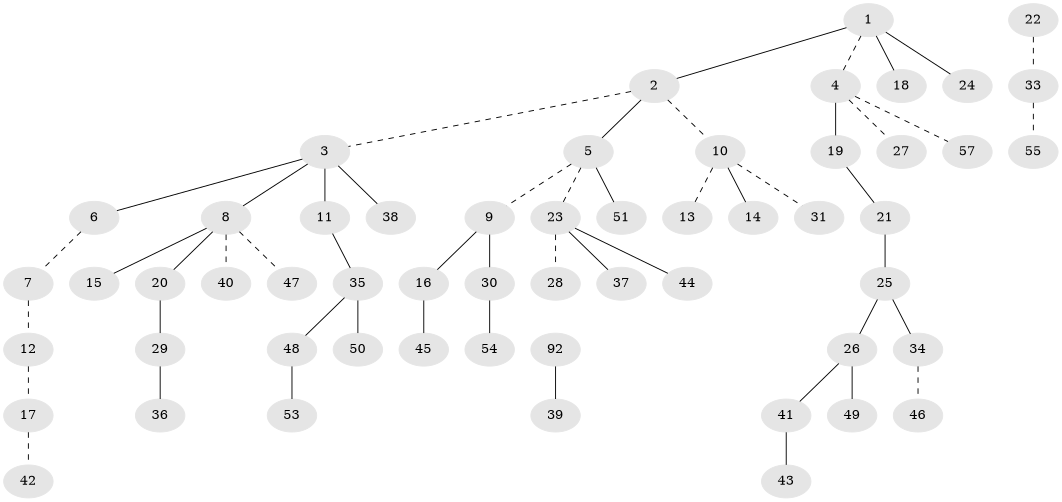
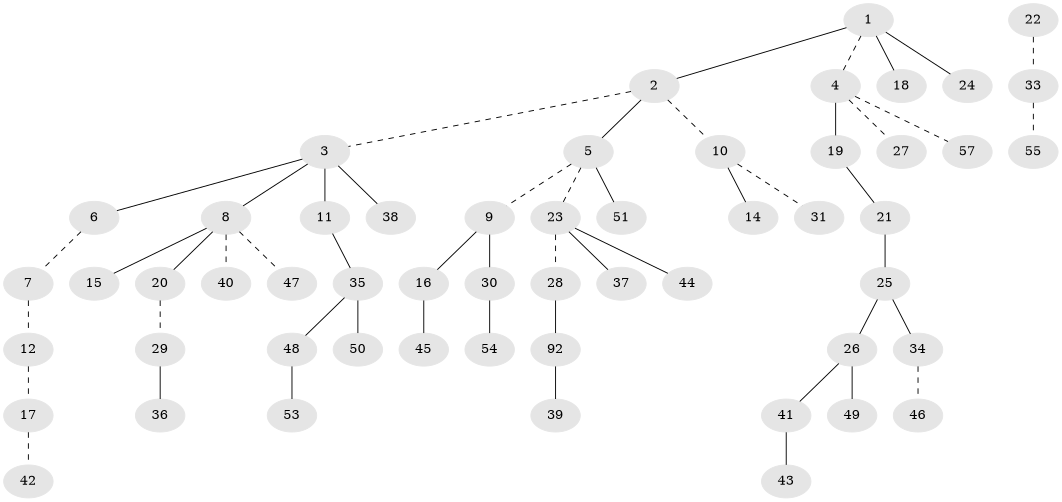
node "13": removed
edge "20" -- "29": style solid -> dashed
edge "28" -- "92": added
